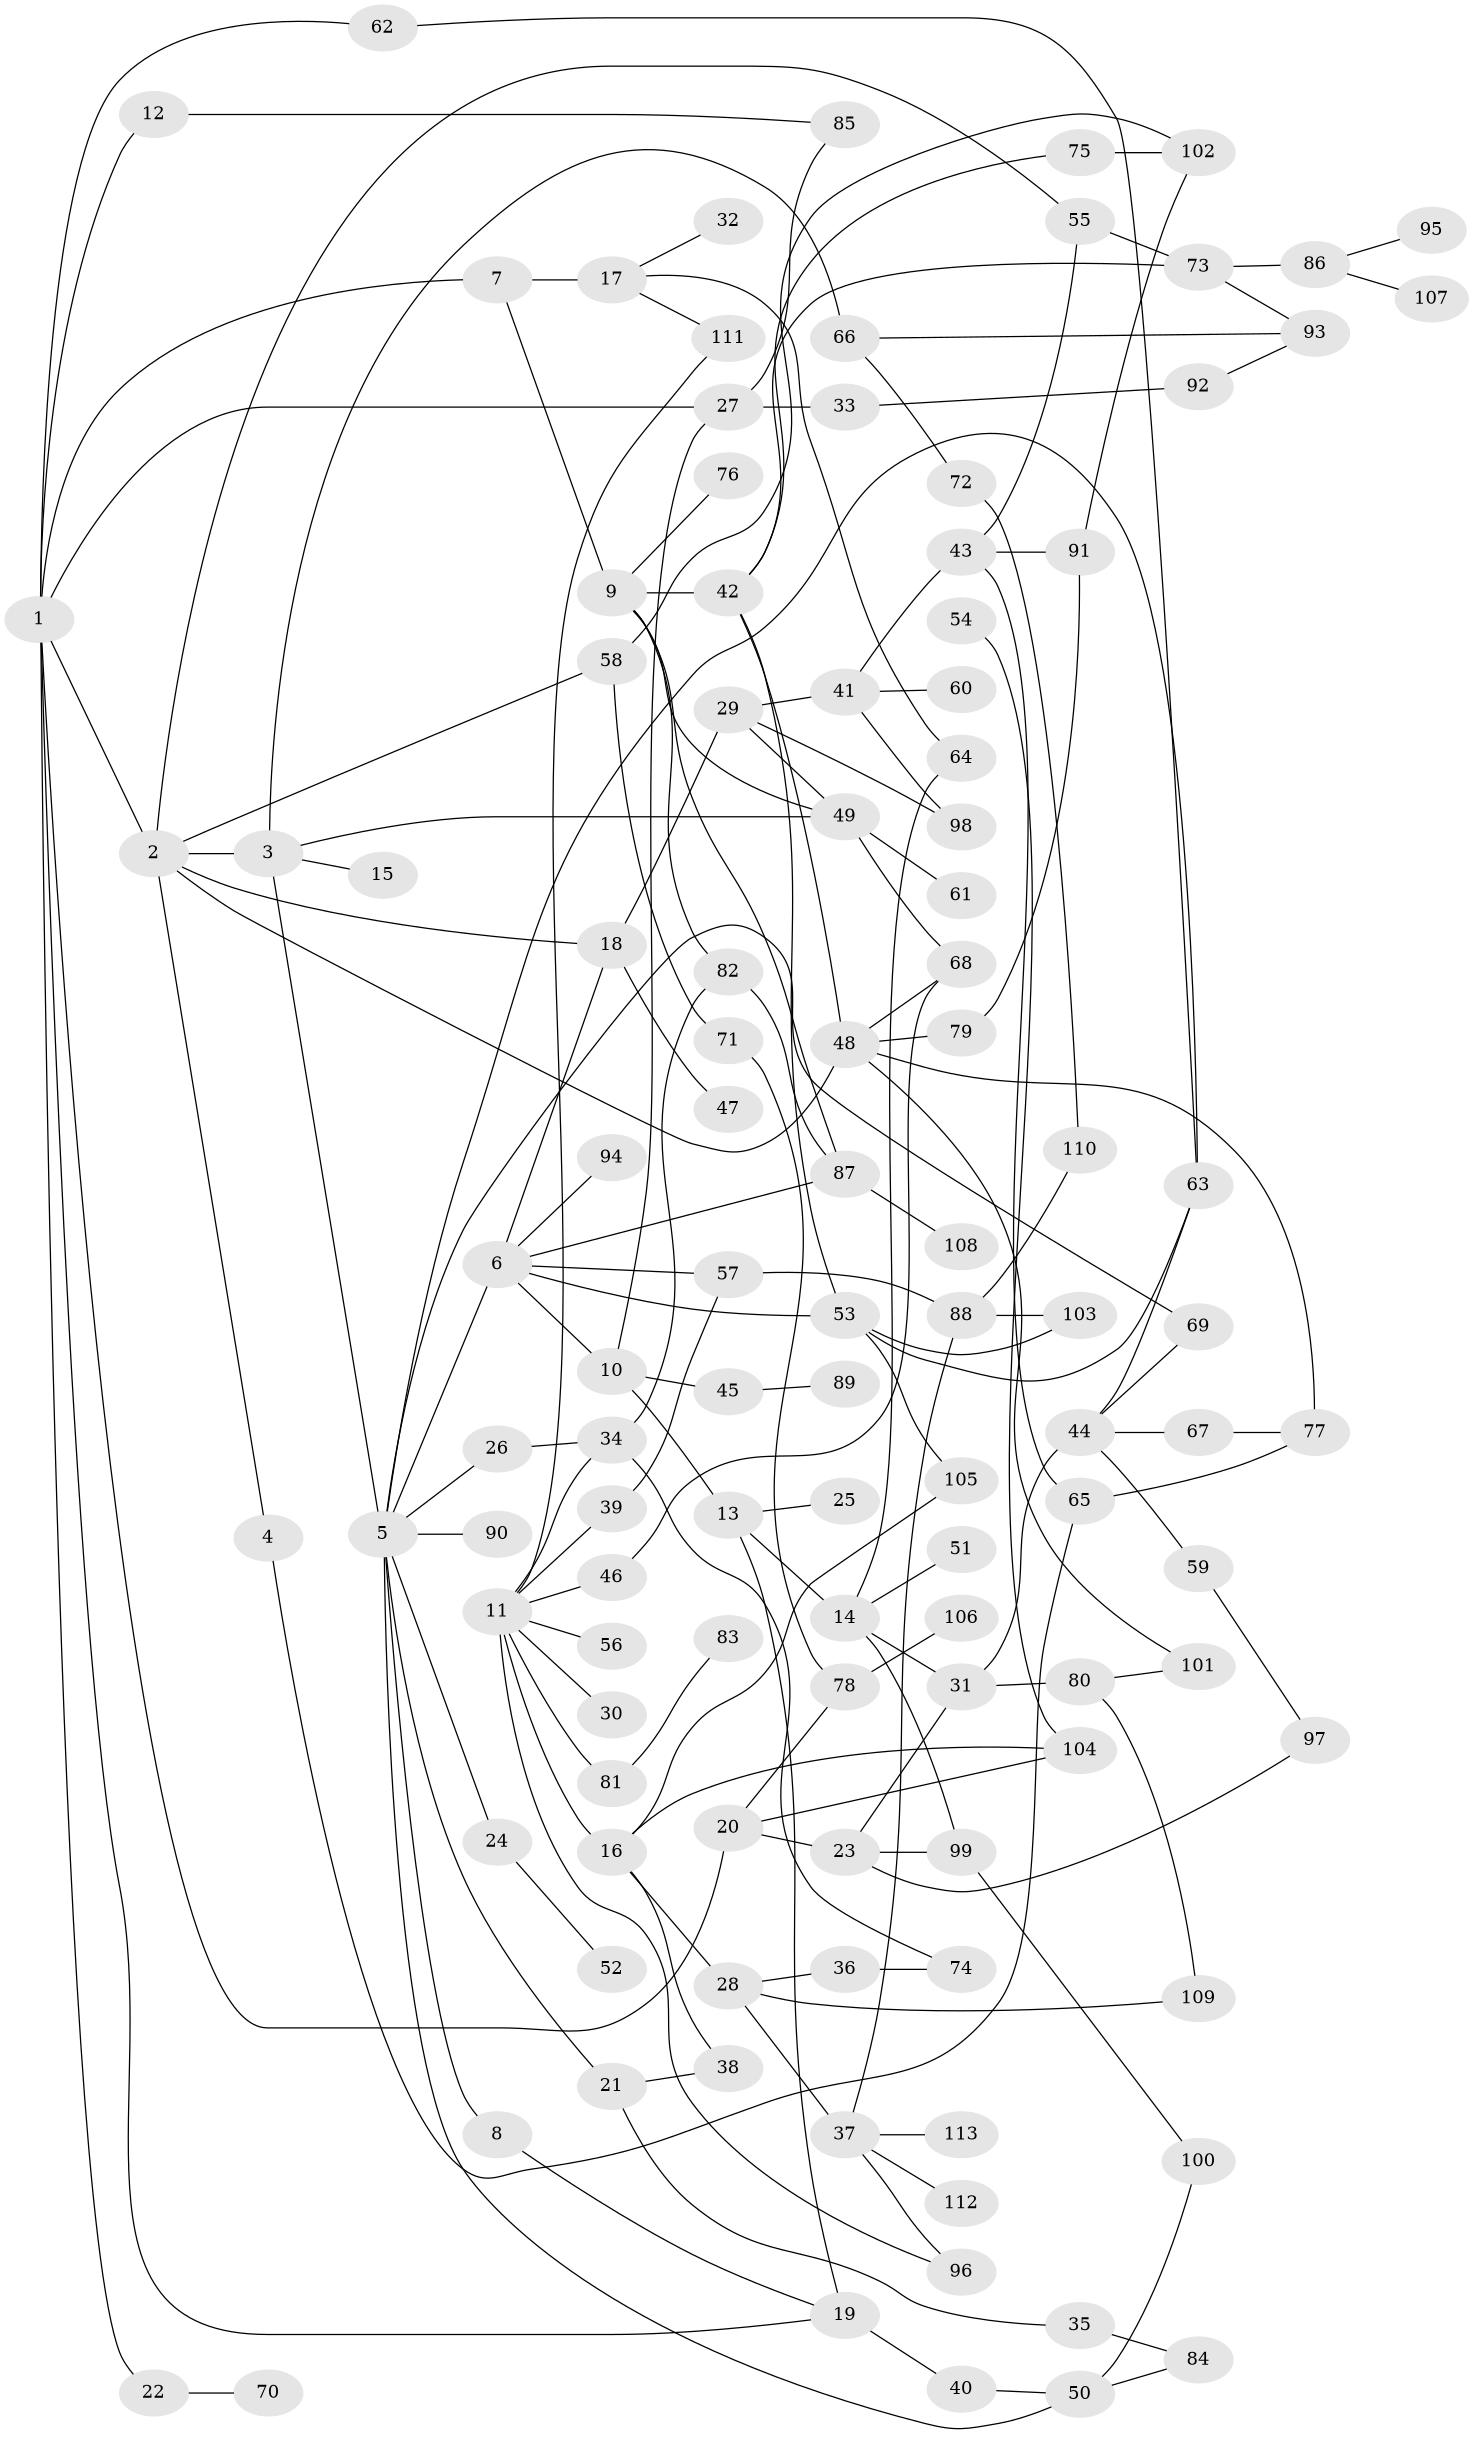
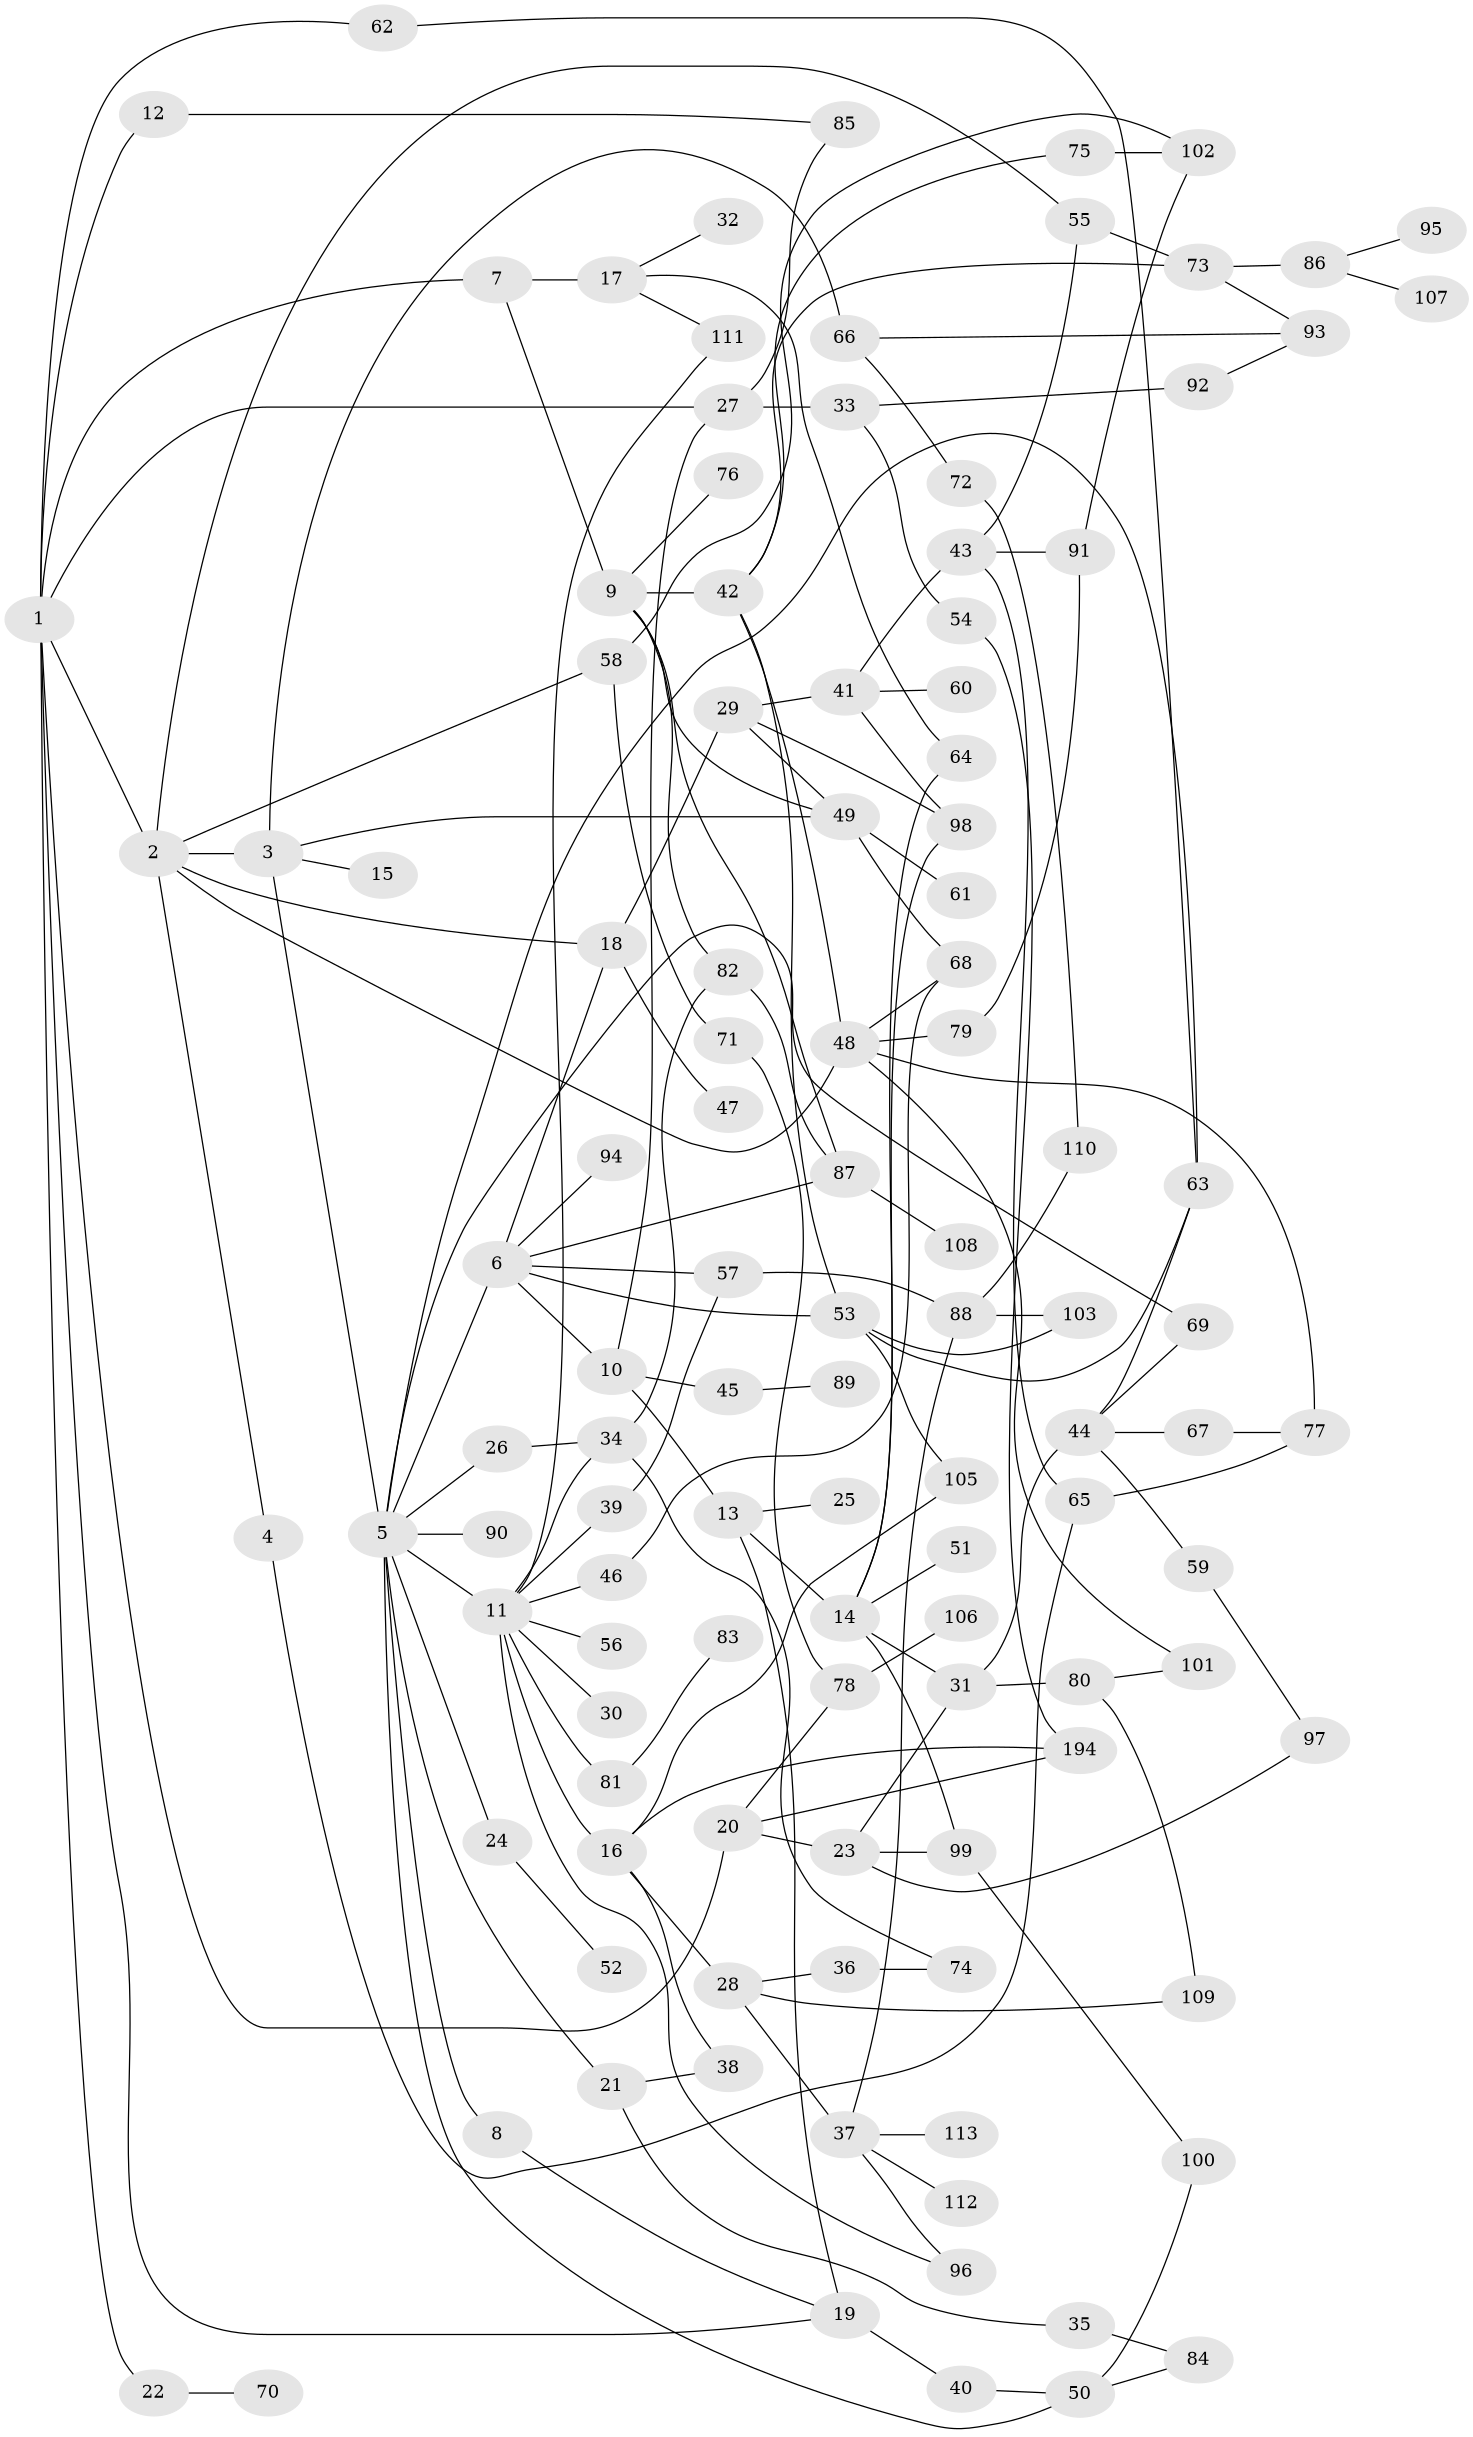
edge "33" -- "54": added
edge "98" -- "14": added
edge "5" -- "11": added
node "104": label "104" -> "194"
